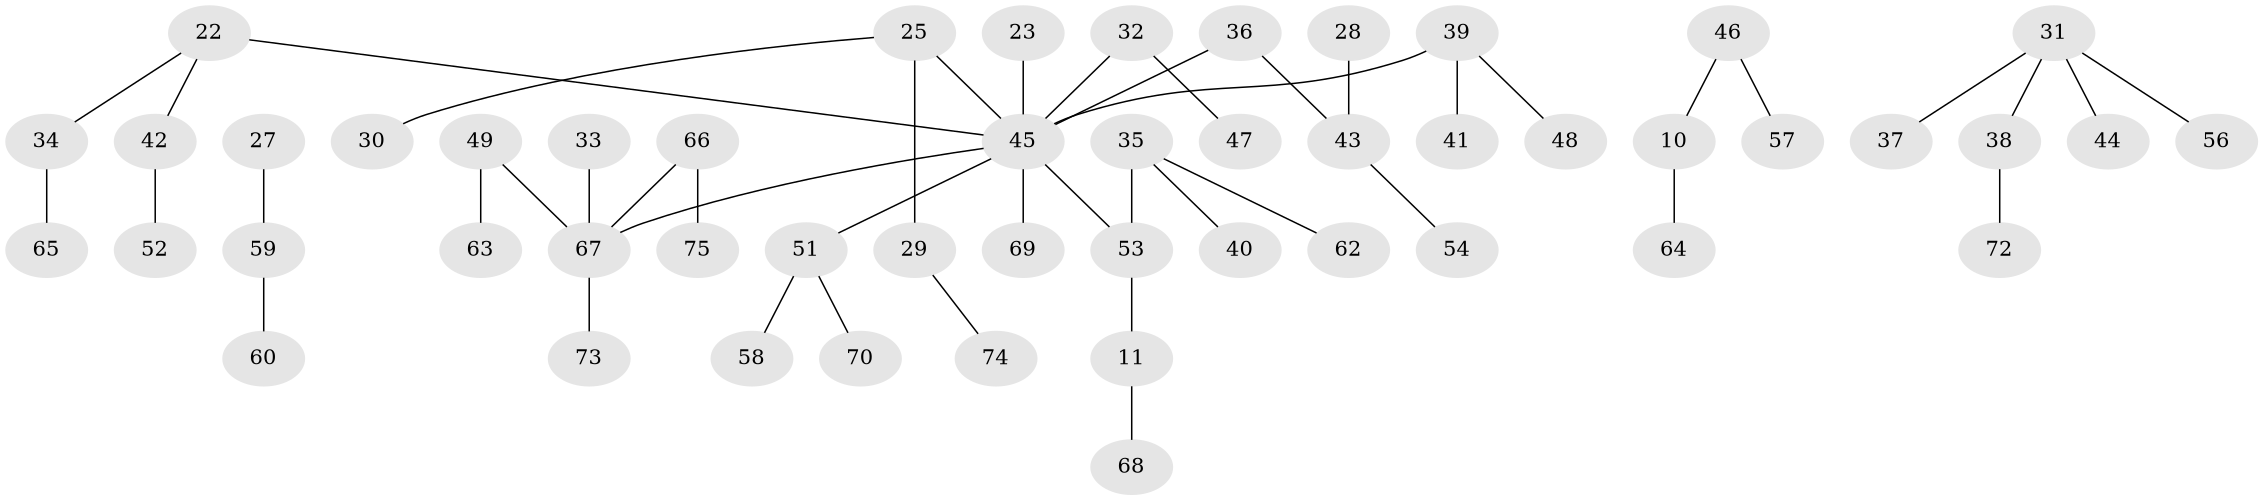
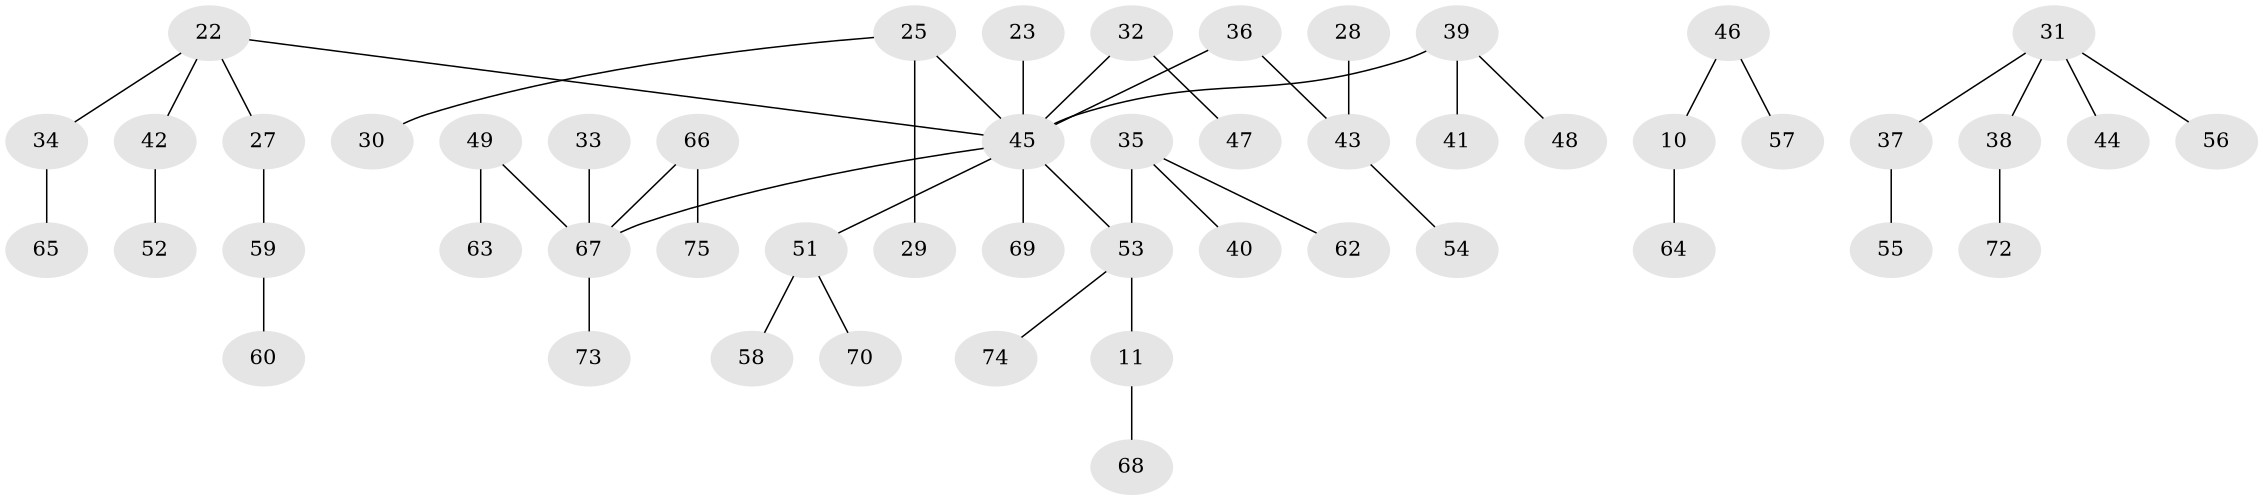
edge "22" -- "27": added
node "55": added
edge "29" -- "74": now "53" -- "74"
